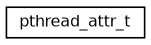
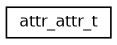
node "pthread_attr_t": label "pthread_attr_t" -> "attr_attr_t"
